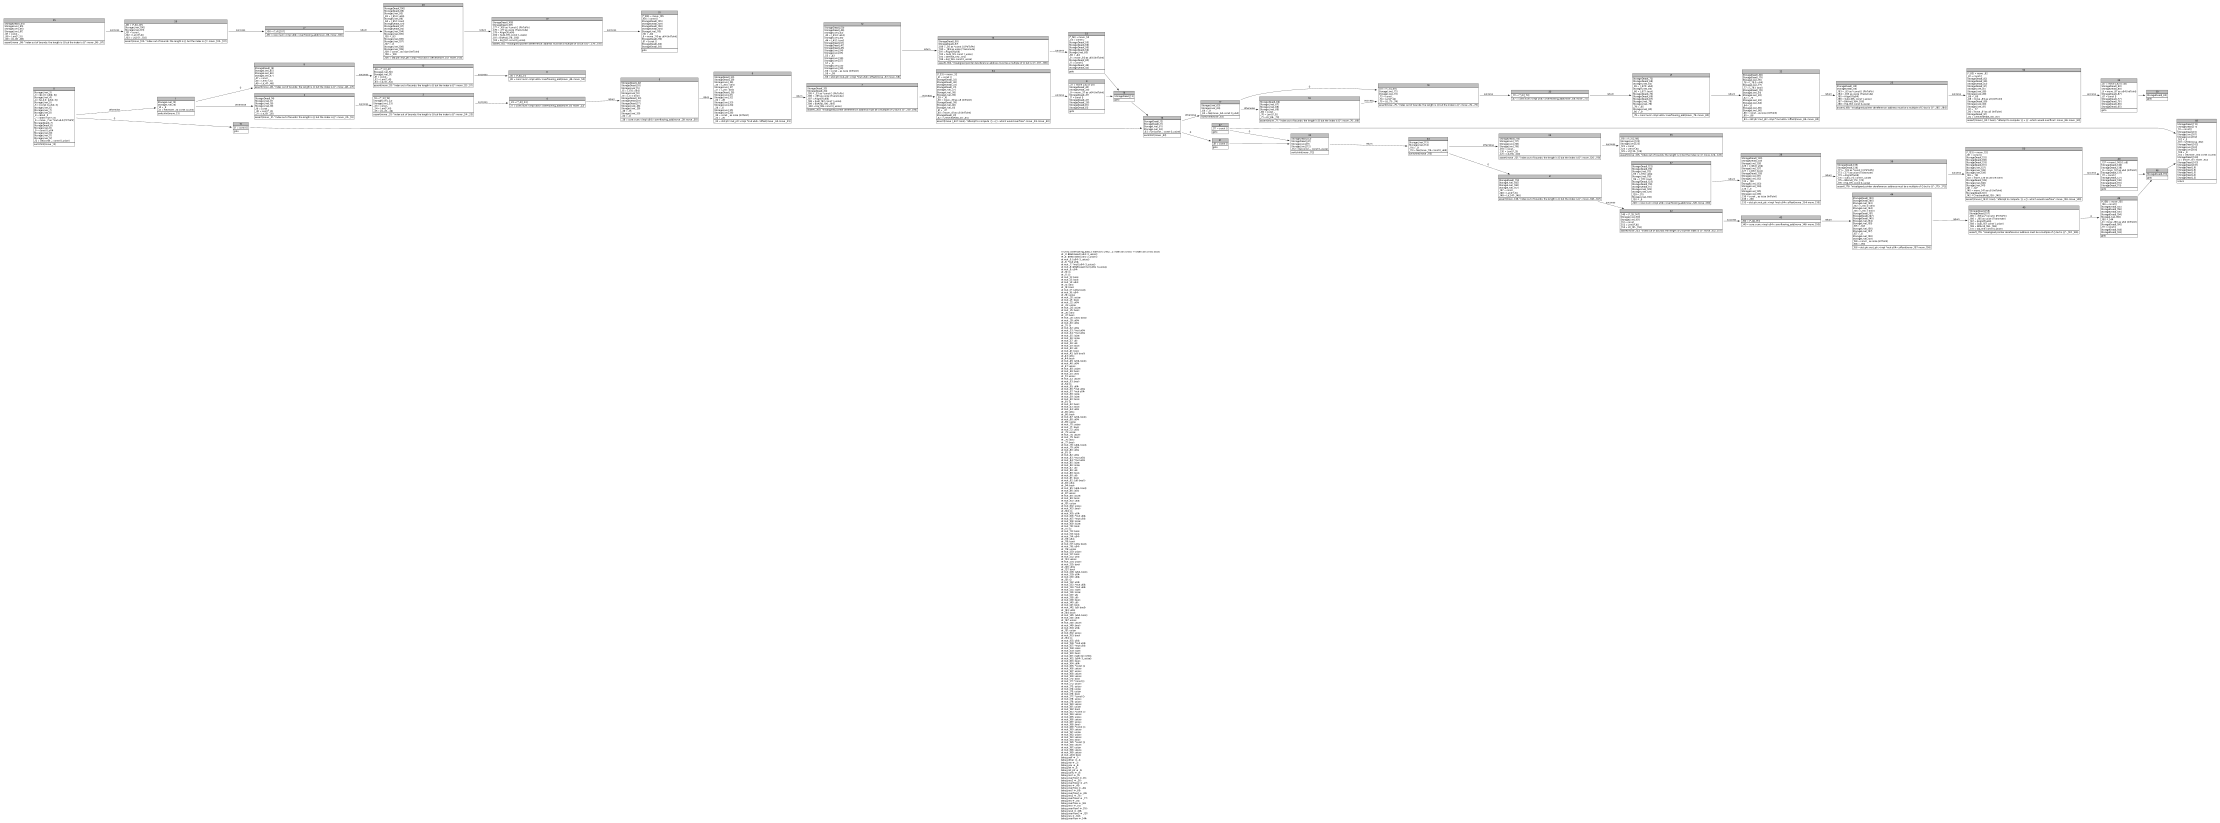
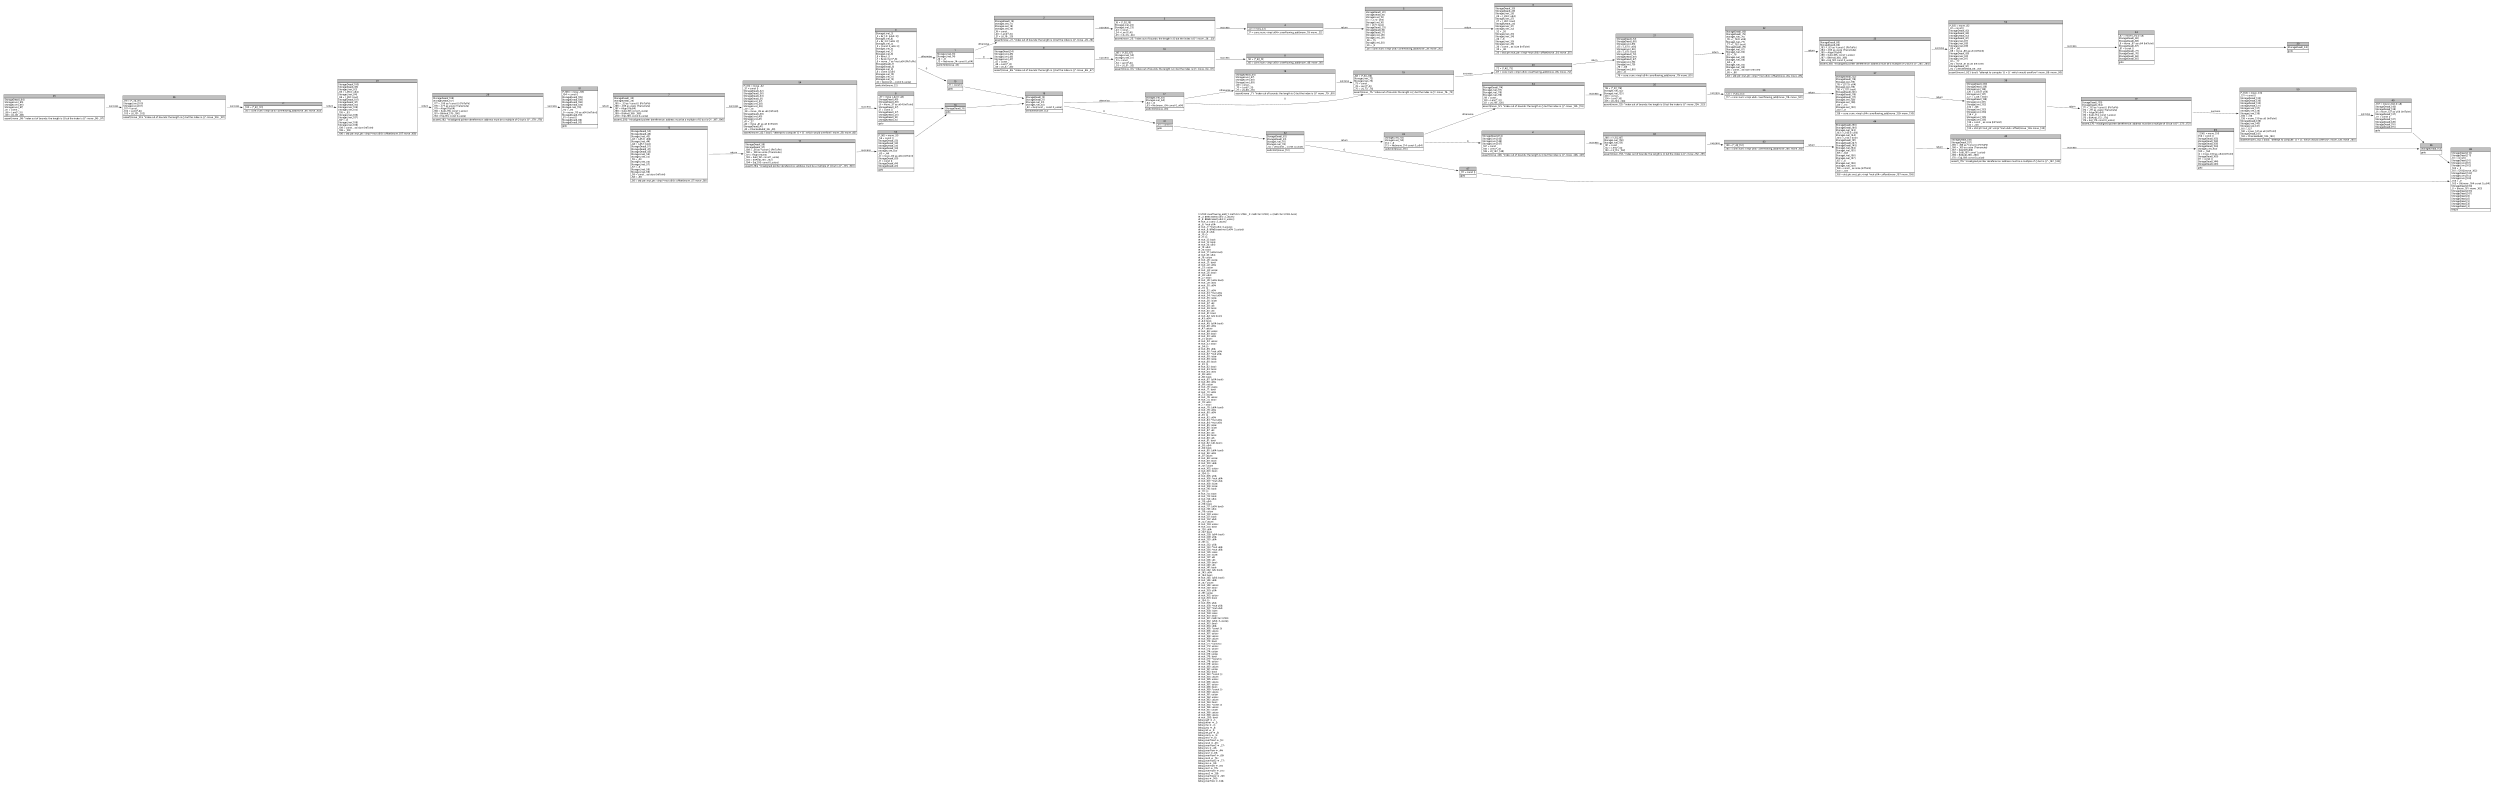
node "36": added
edge "6" -> "7": now "51" -> "7"
edge "47" -> "32": reversed
edge "45" -> "49": label "0" -> "success"
